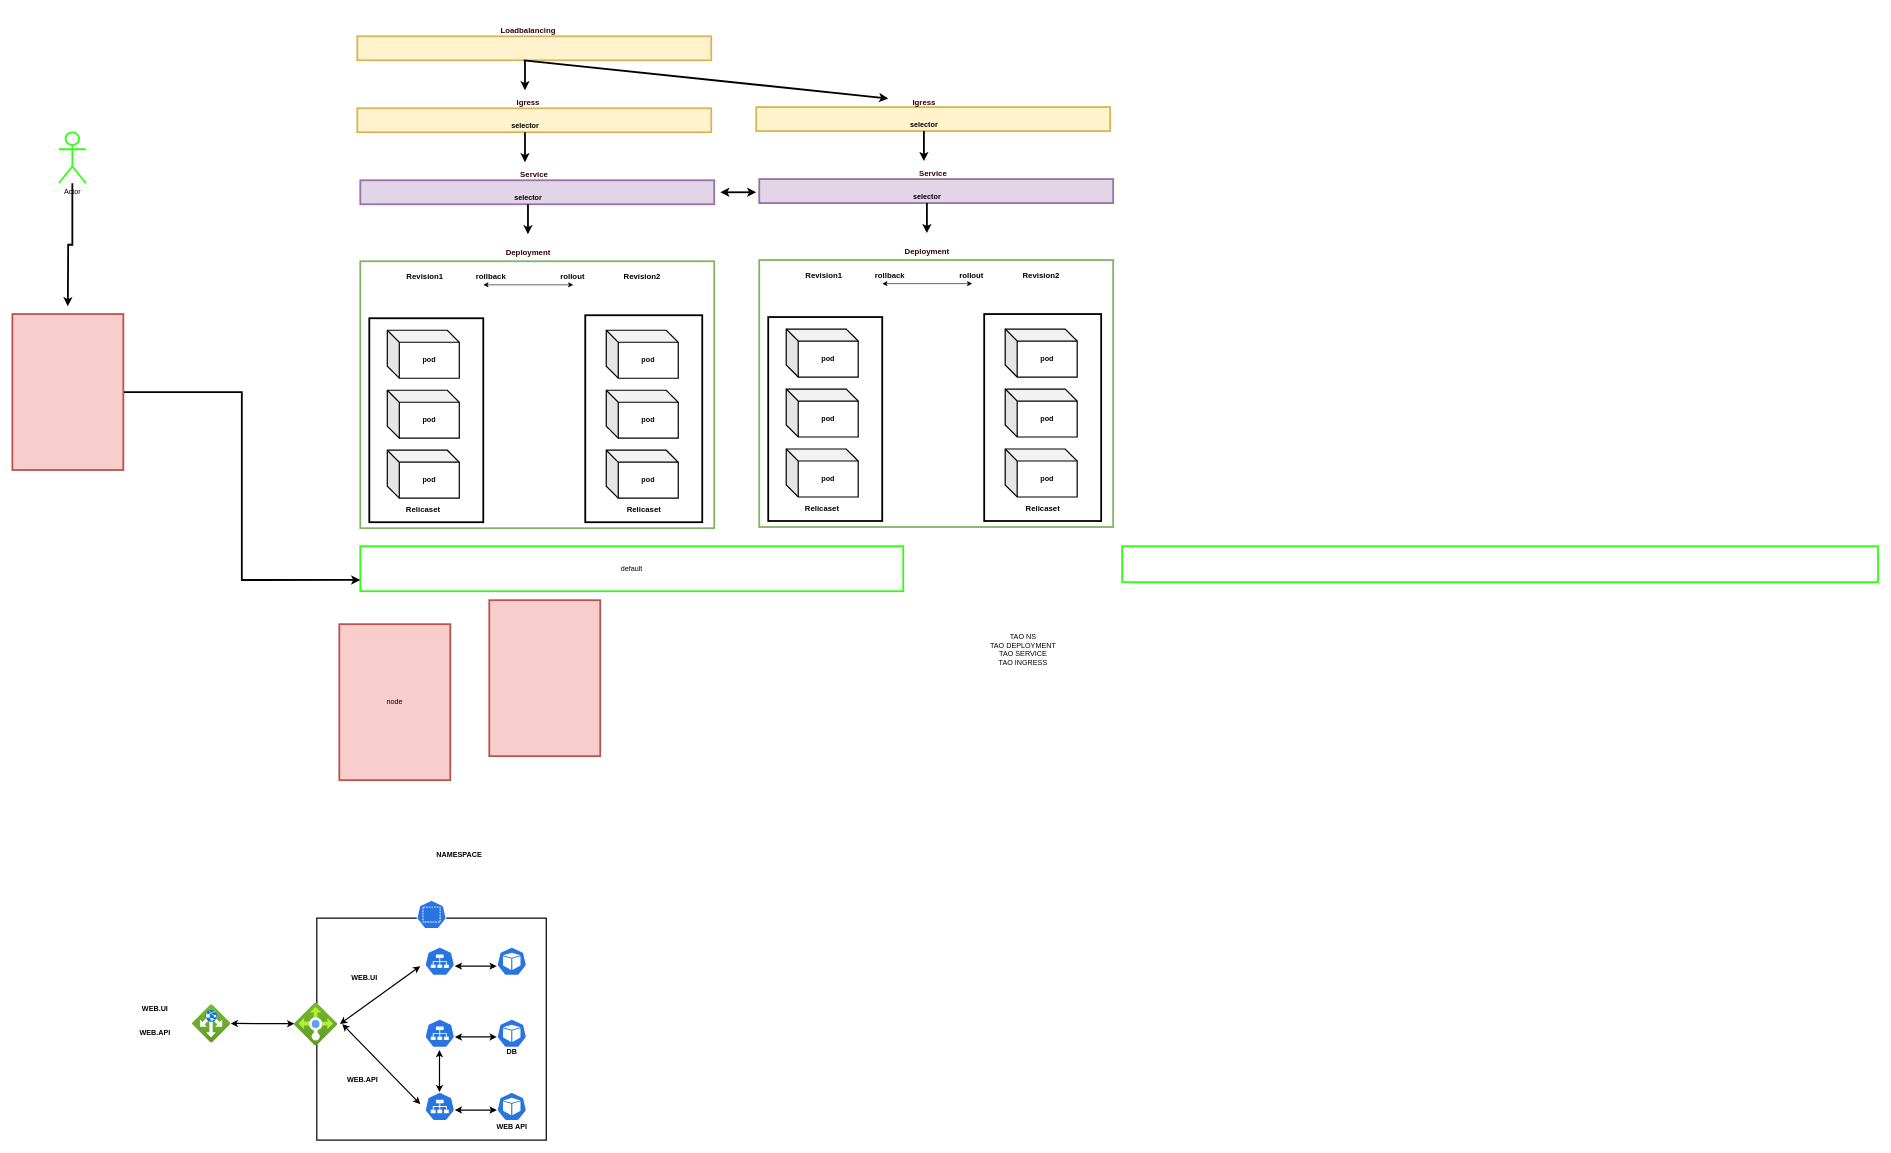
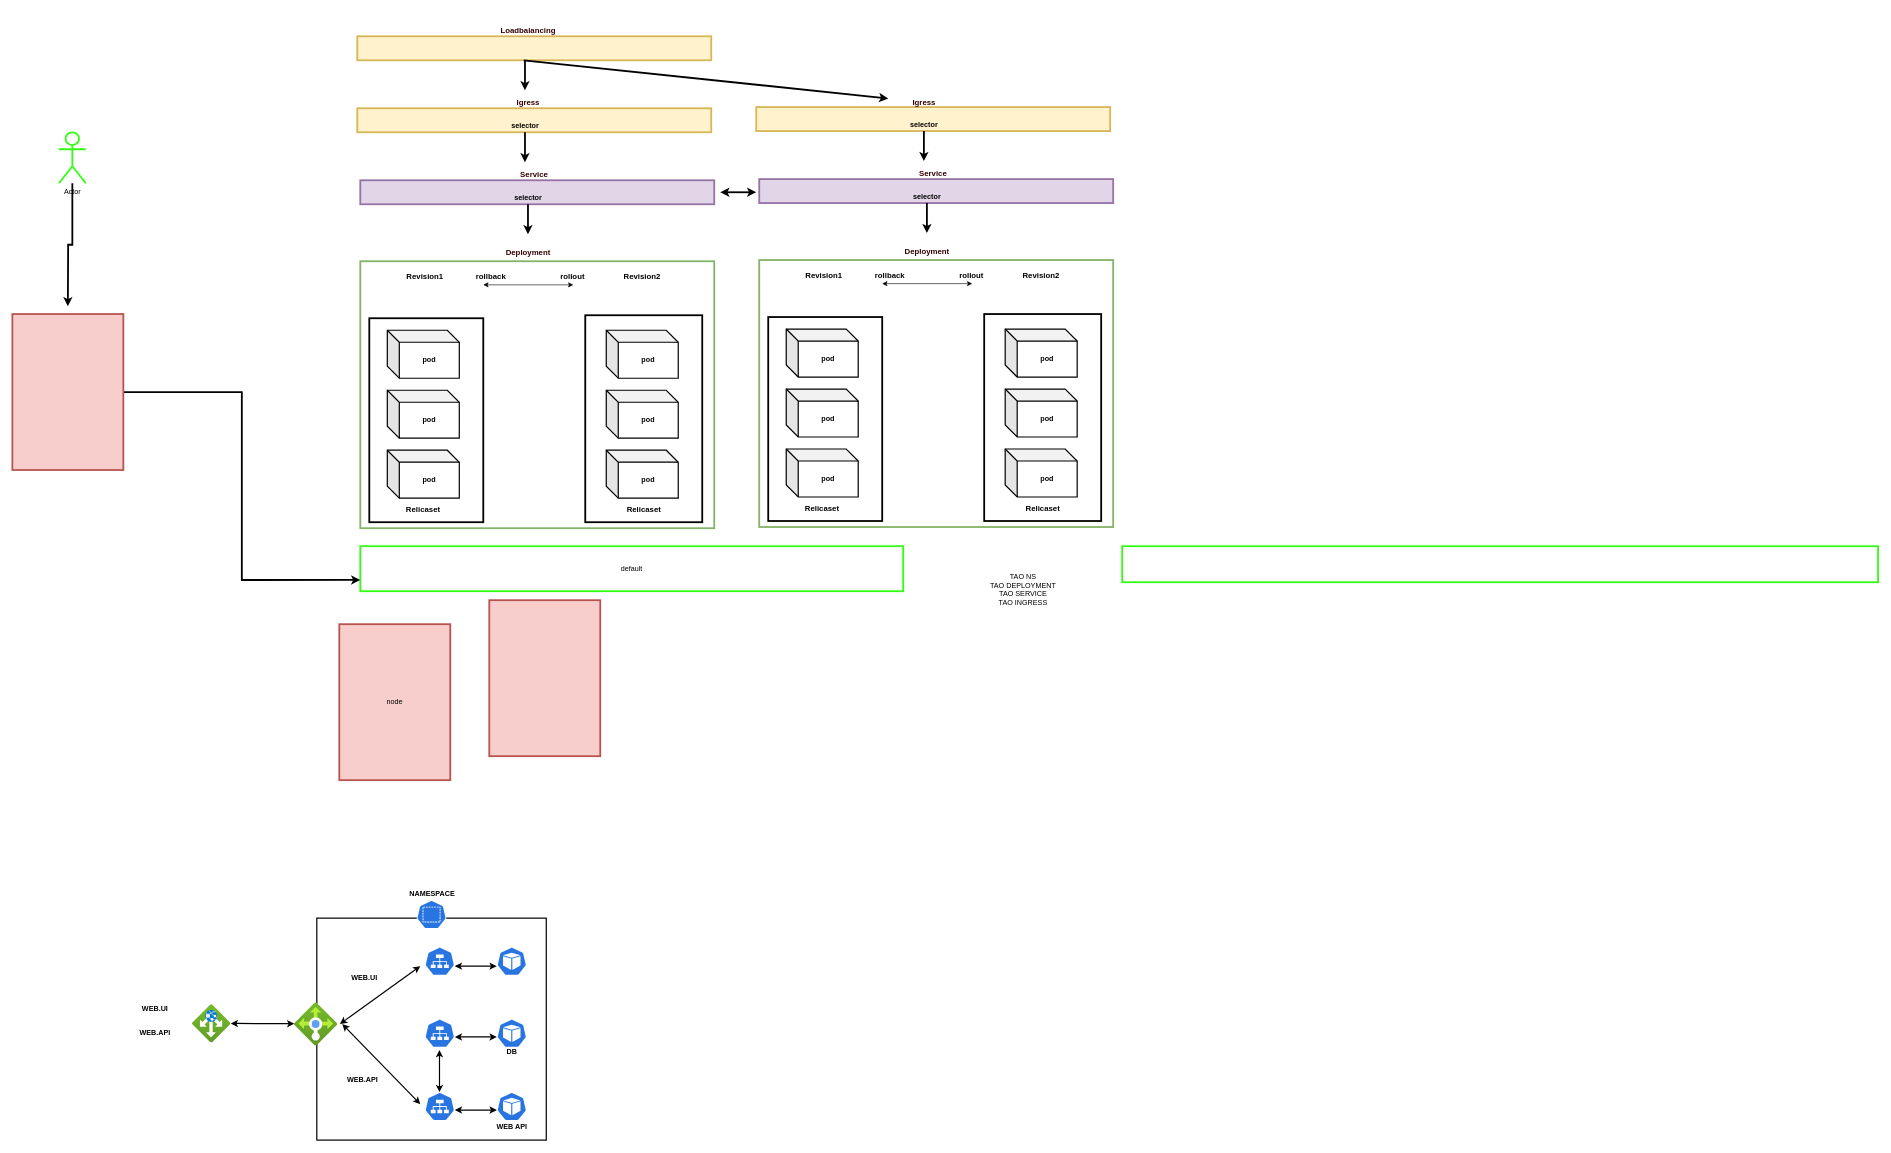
node "TAO NS TAO DEPLOYMENT TAO SERVICE TAO INGRESS": moved (1023, 654) -> (1023, 594)
node "NAMESPACE": moved (459, 855) -> (432, 894)
